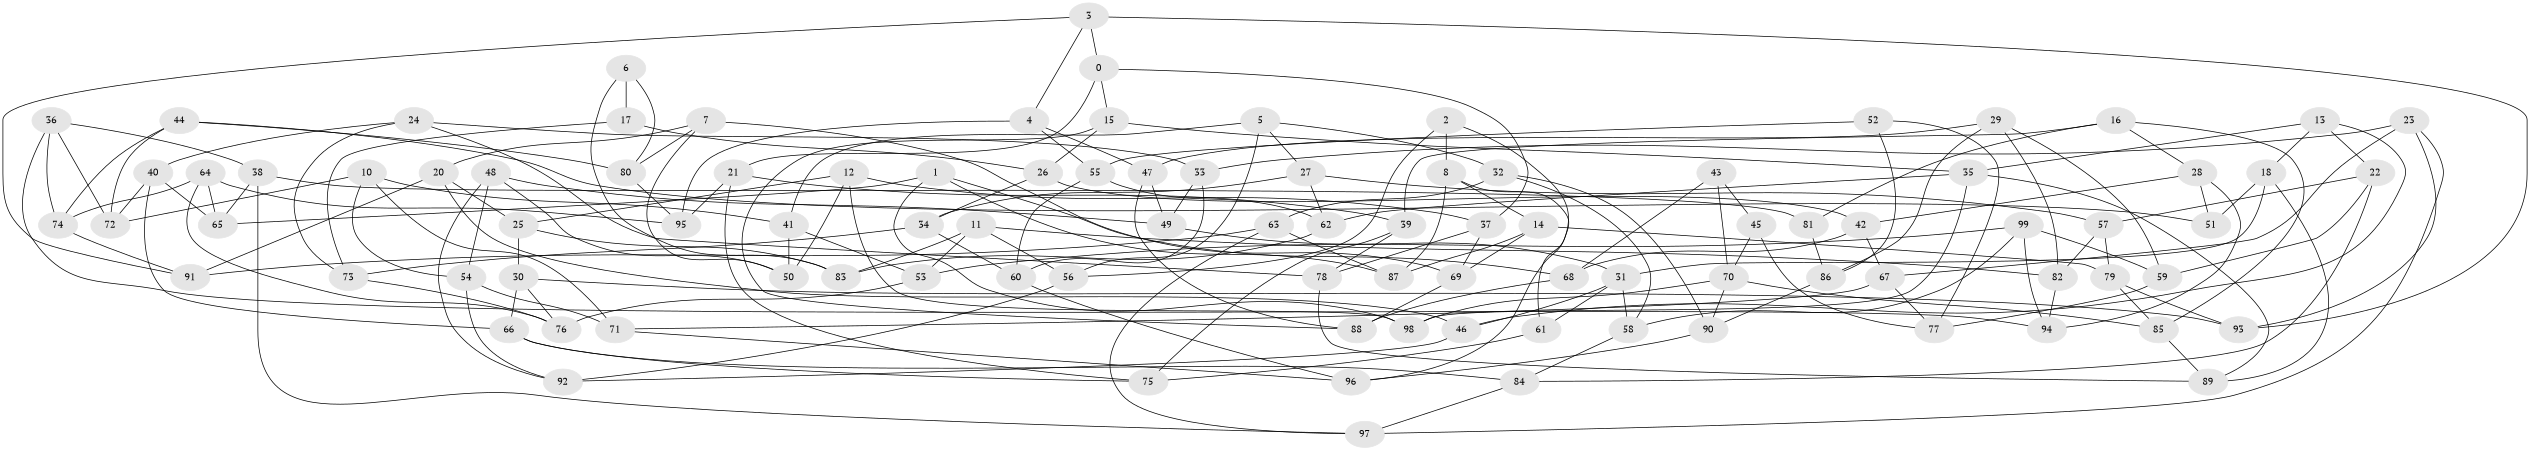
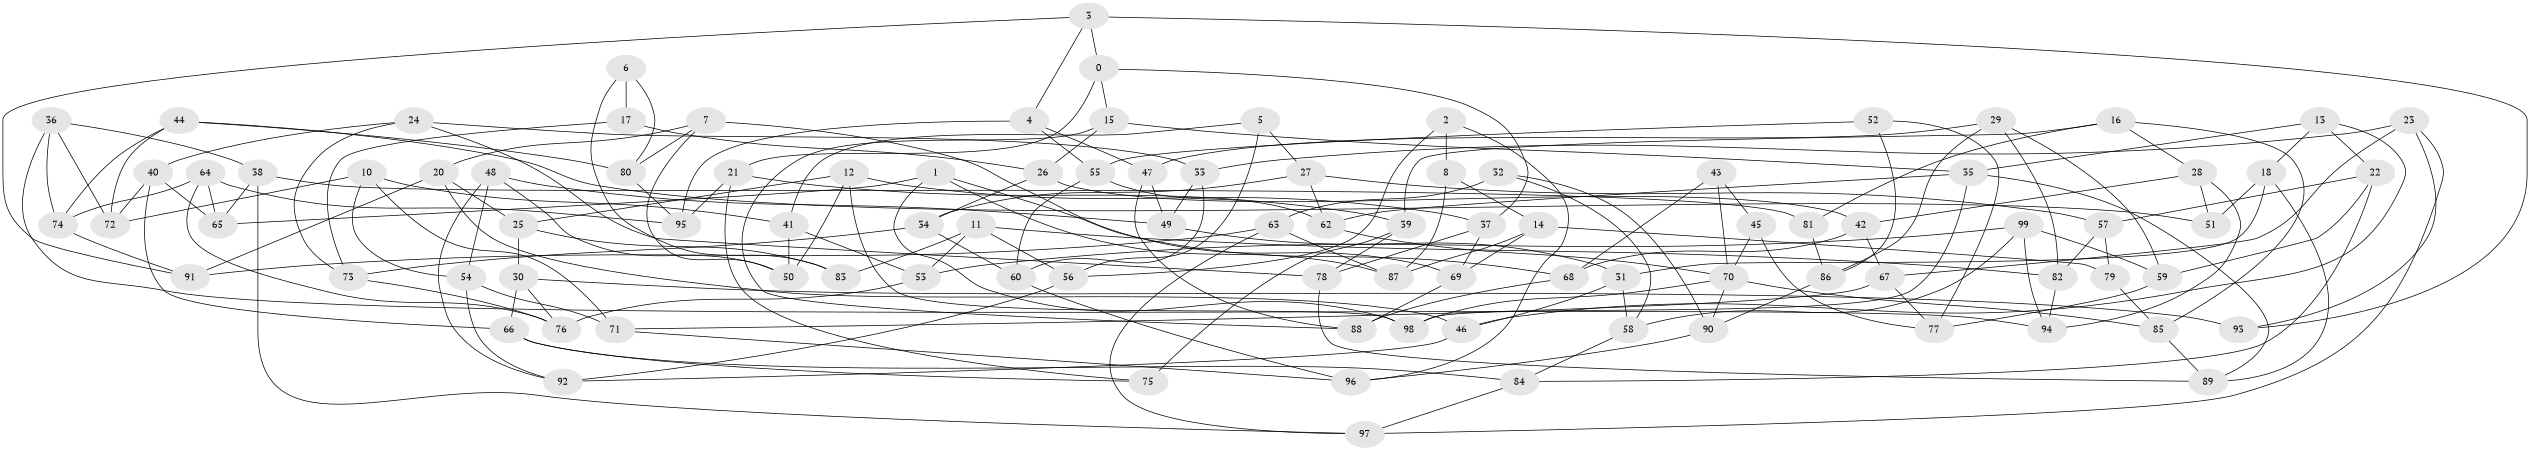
edge "5" -- "32": removed
edge "62" -- "83": now "62" -- "70"
edge "79" -- "93": removed
node "61": removed
